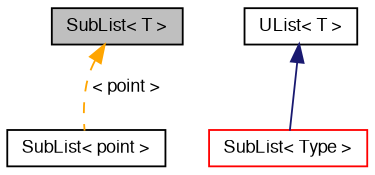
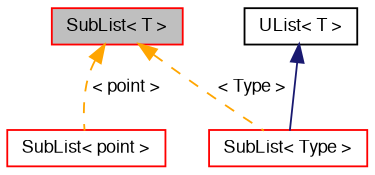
node "SubList< T >": color black -> red
edge "SubList< Type >" -> "SubList< T >": added, label "< Type >"
node "SubList< point >": color black -> red
